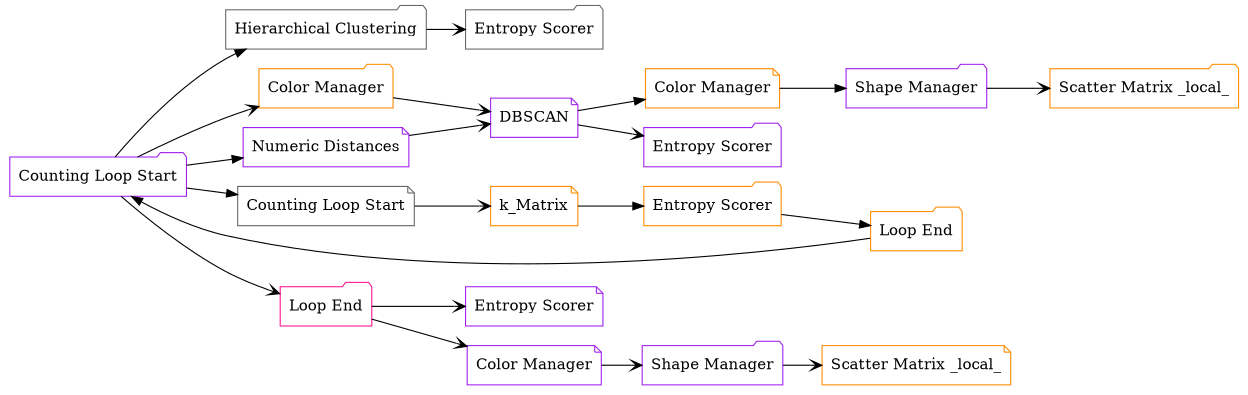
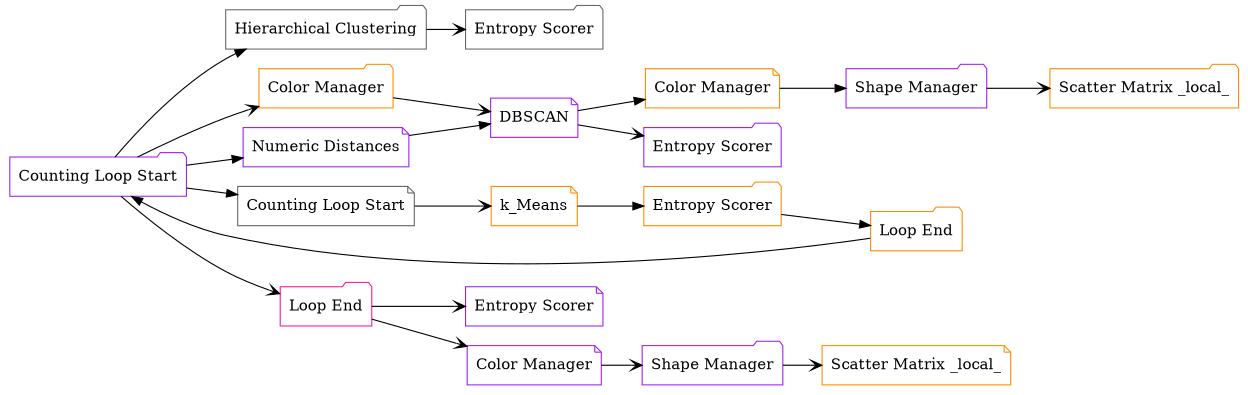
edge "Numeric Distances" -> "DBSCAN": arrowhead vee -> normal
node "k_Matrix": label "k_Matrix" -> "k_Means"
